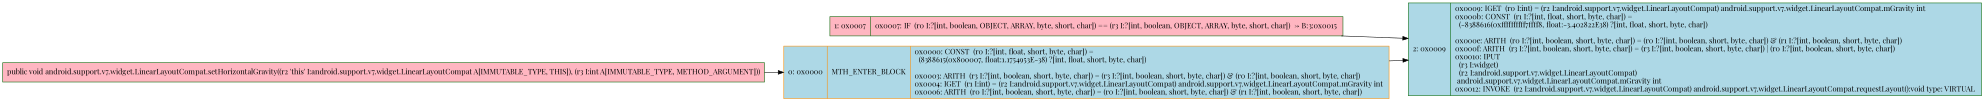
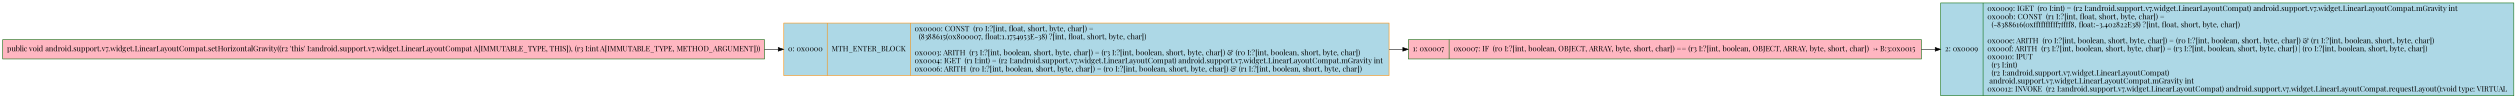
edge "0: 0x0000" -> "2: 0x0009": now "0: 0x0000" -> "1: 0x0007"
node "2: 0x0009": text "(r3 I:widget)" -> "(r3 I:int)"
